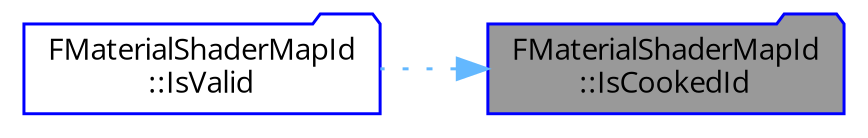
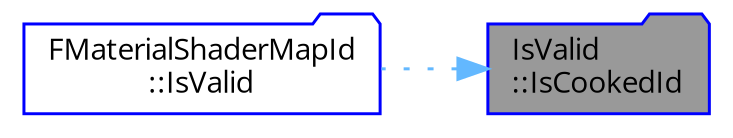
node "FMaterialShaderMapId ::IsCookedId": label "FMaterialShaderMapId ::IsCookedId" -> "IsValid ::IsCookedId"
